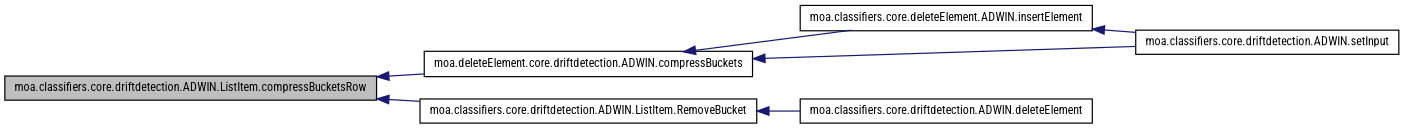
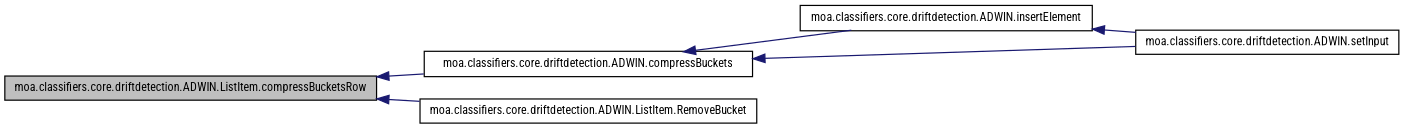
node "moa.classifiers.core.deleteElement.ADWIN.insertElement": label "moa.classifiers.core.deleteElement.ADWIN.insertElement" -> "moa.classifiers.core.driftdetection.ADWIN.insertElement"
node "moa.deleteElement.core.driftdetection.ADWIN.compressBuckets": label "moa.deleteElement.core.driftdetection.ADWIN.compressBuckets" -> "moa.classifiers.core.driftdetection.ADWIN.compressBuckets"
node "moa.classifiers.core.driftdetection.ADWIN.deleteElement": removed
